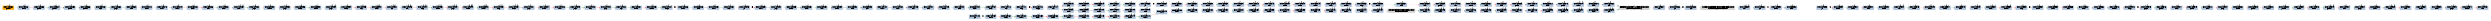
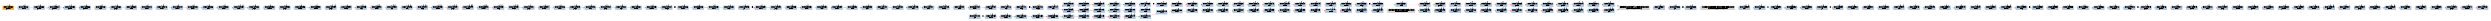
node "0x0042a898 testl": added
node "0x0042a1a1 pushl": label "0x0042a1a1 pushl" -> "0x0041a1a1 pushl"
